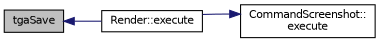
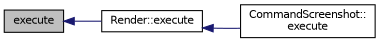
edge "Render::execute" -> "CommandScreenshot:: execute": reversed
node "tgaSave": label "tgaSave" -> "execute"
